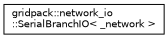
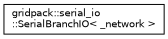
node "gridpack::network_io ::SerialBranchIO< _network >": label "gridpack::network_io ::SerialBranchIO< _network >" -> "gridpack::serial_io ::SerialBranchIO< _network >"
